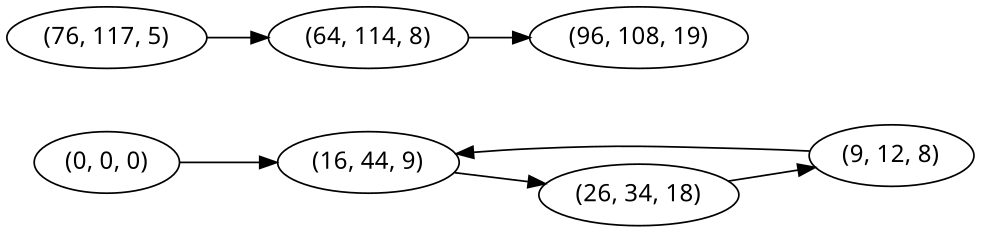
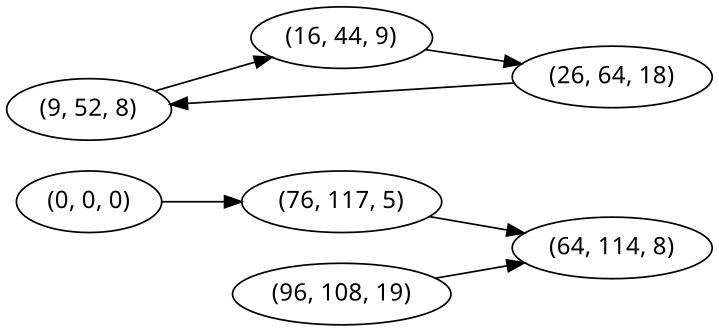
edge "(64, 114, 8)" -> "(96, 108, 19)": reversed
node "(9, 12, 8)": label "(9, 12, 8)" -> "(9, 52, 8)"
edge "(0, 0, 0)" -> "(16, 44, 9)": now "(0, 0, 0)" -> "(76, 117, 5)"
node "(26, 34, 18)": label "(26, 34, 18)" -> "(26, 64, 18)"
